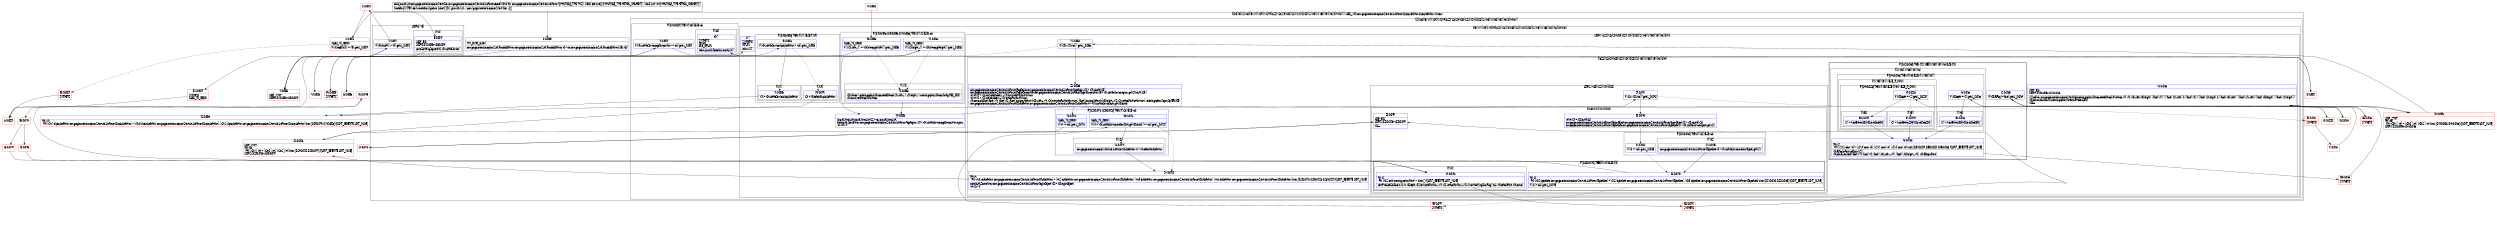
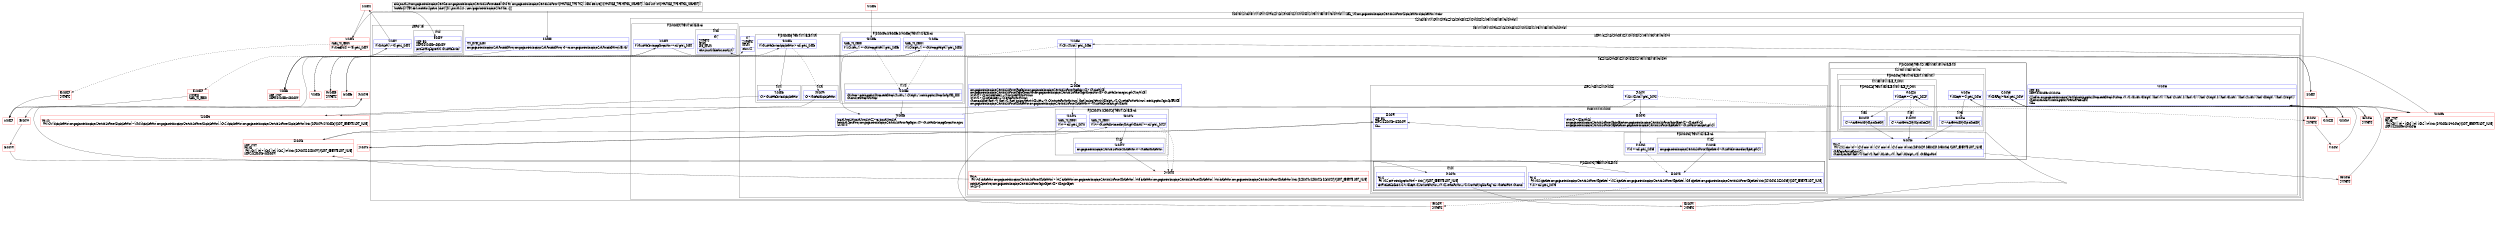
edge "2: 0x0011" -> "52: 0x0029": style solid -> dashed
edge "23: 0x011b" -> "27: 0x0133": added
node "40: 0x019c": removed
node "27: 0x0133": color blue -> red
